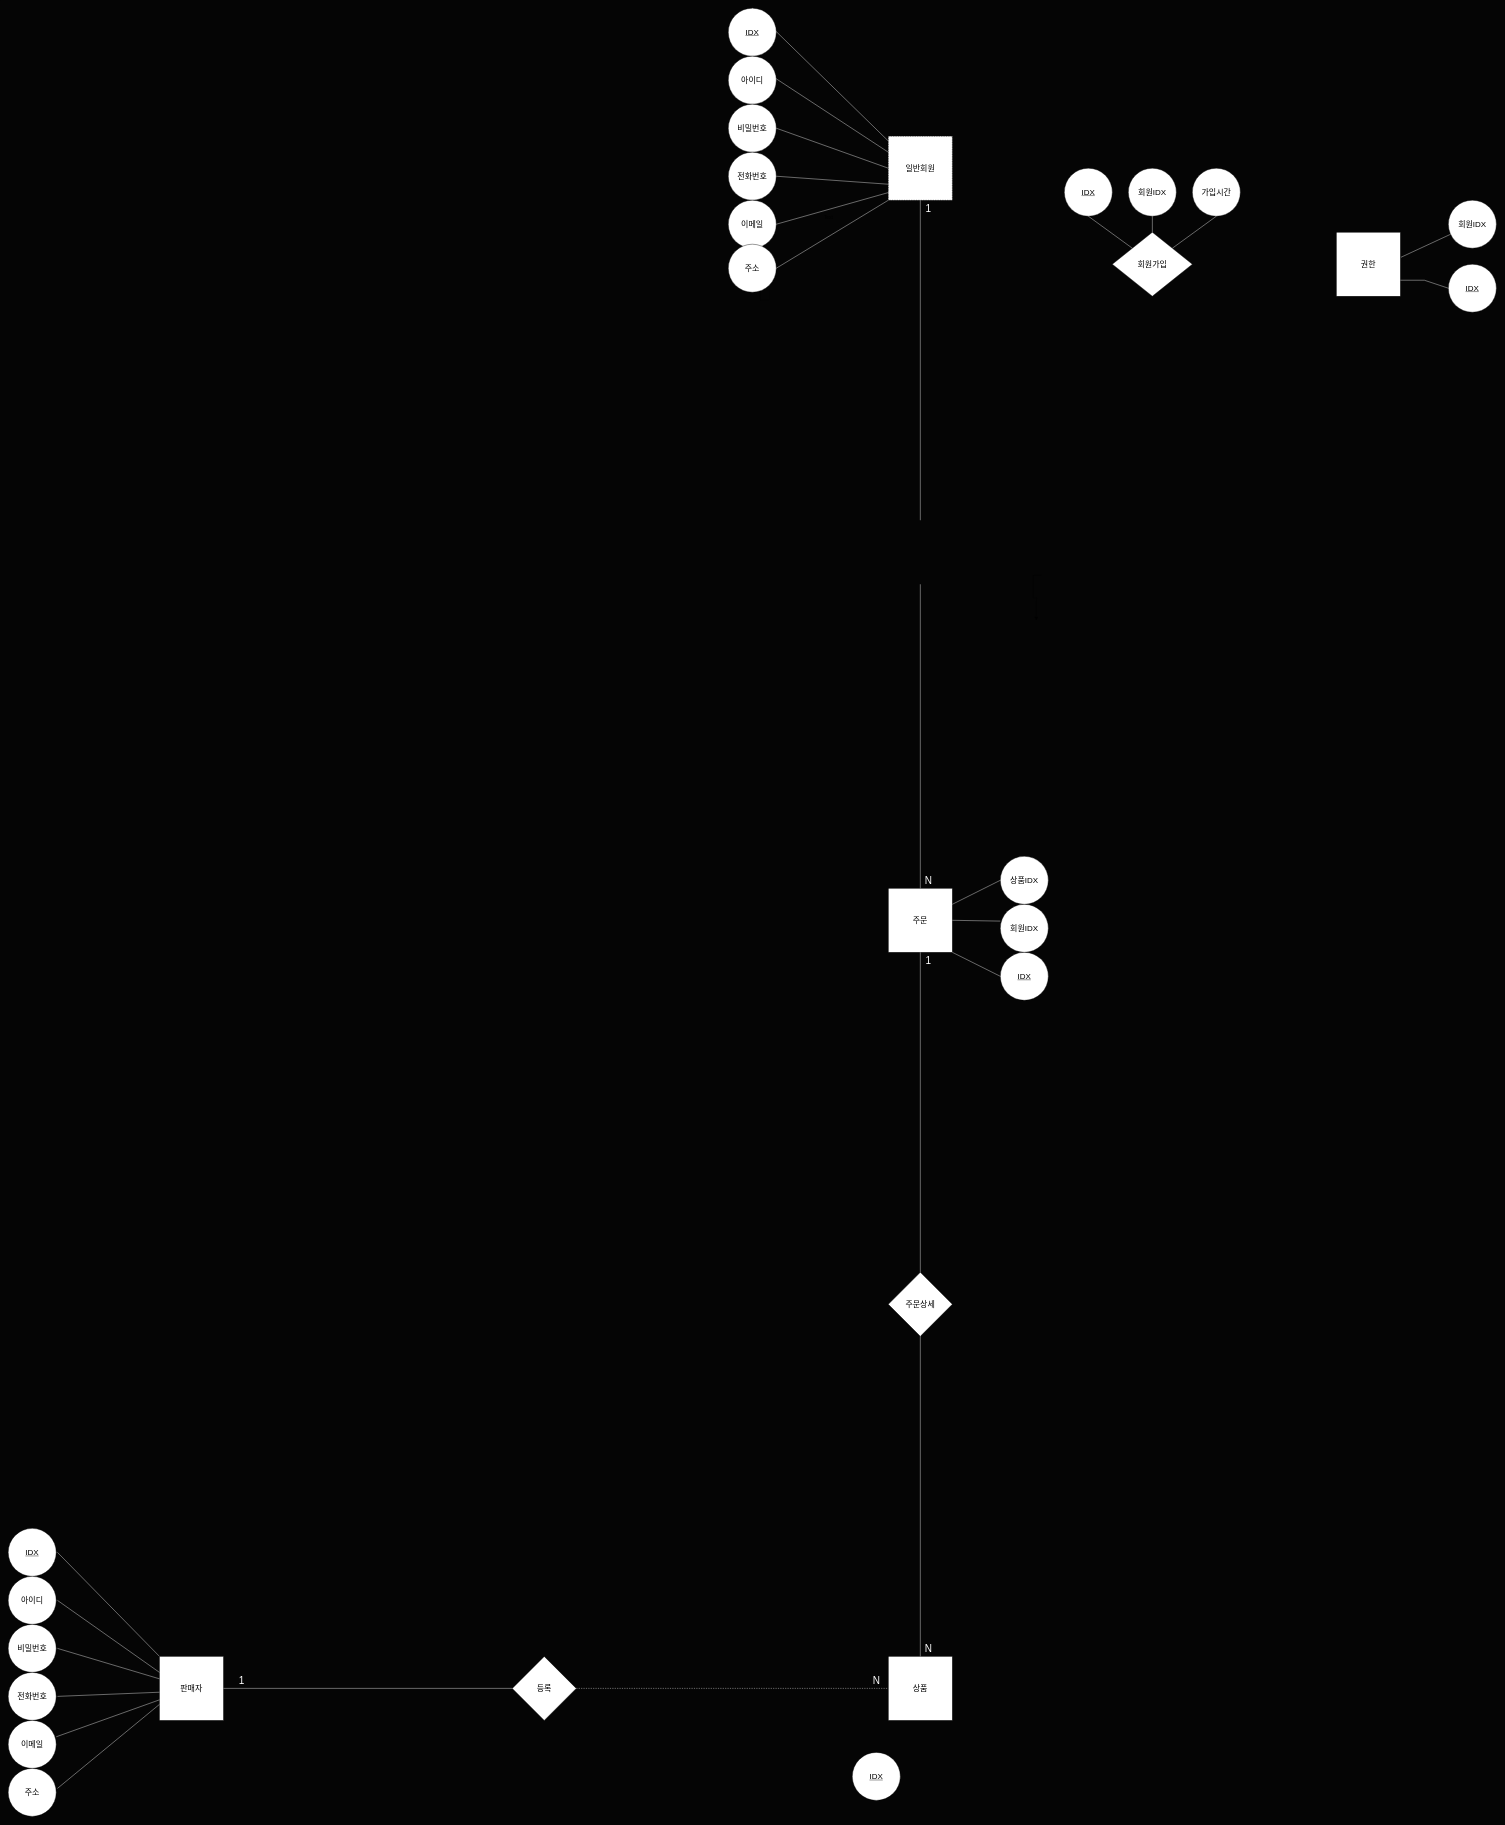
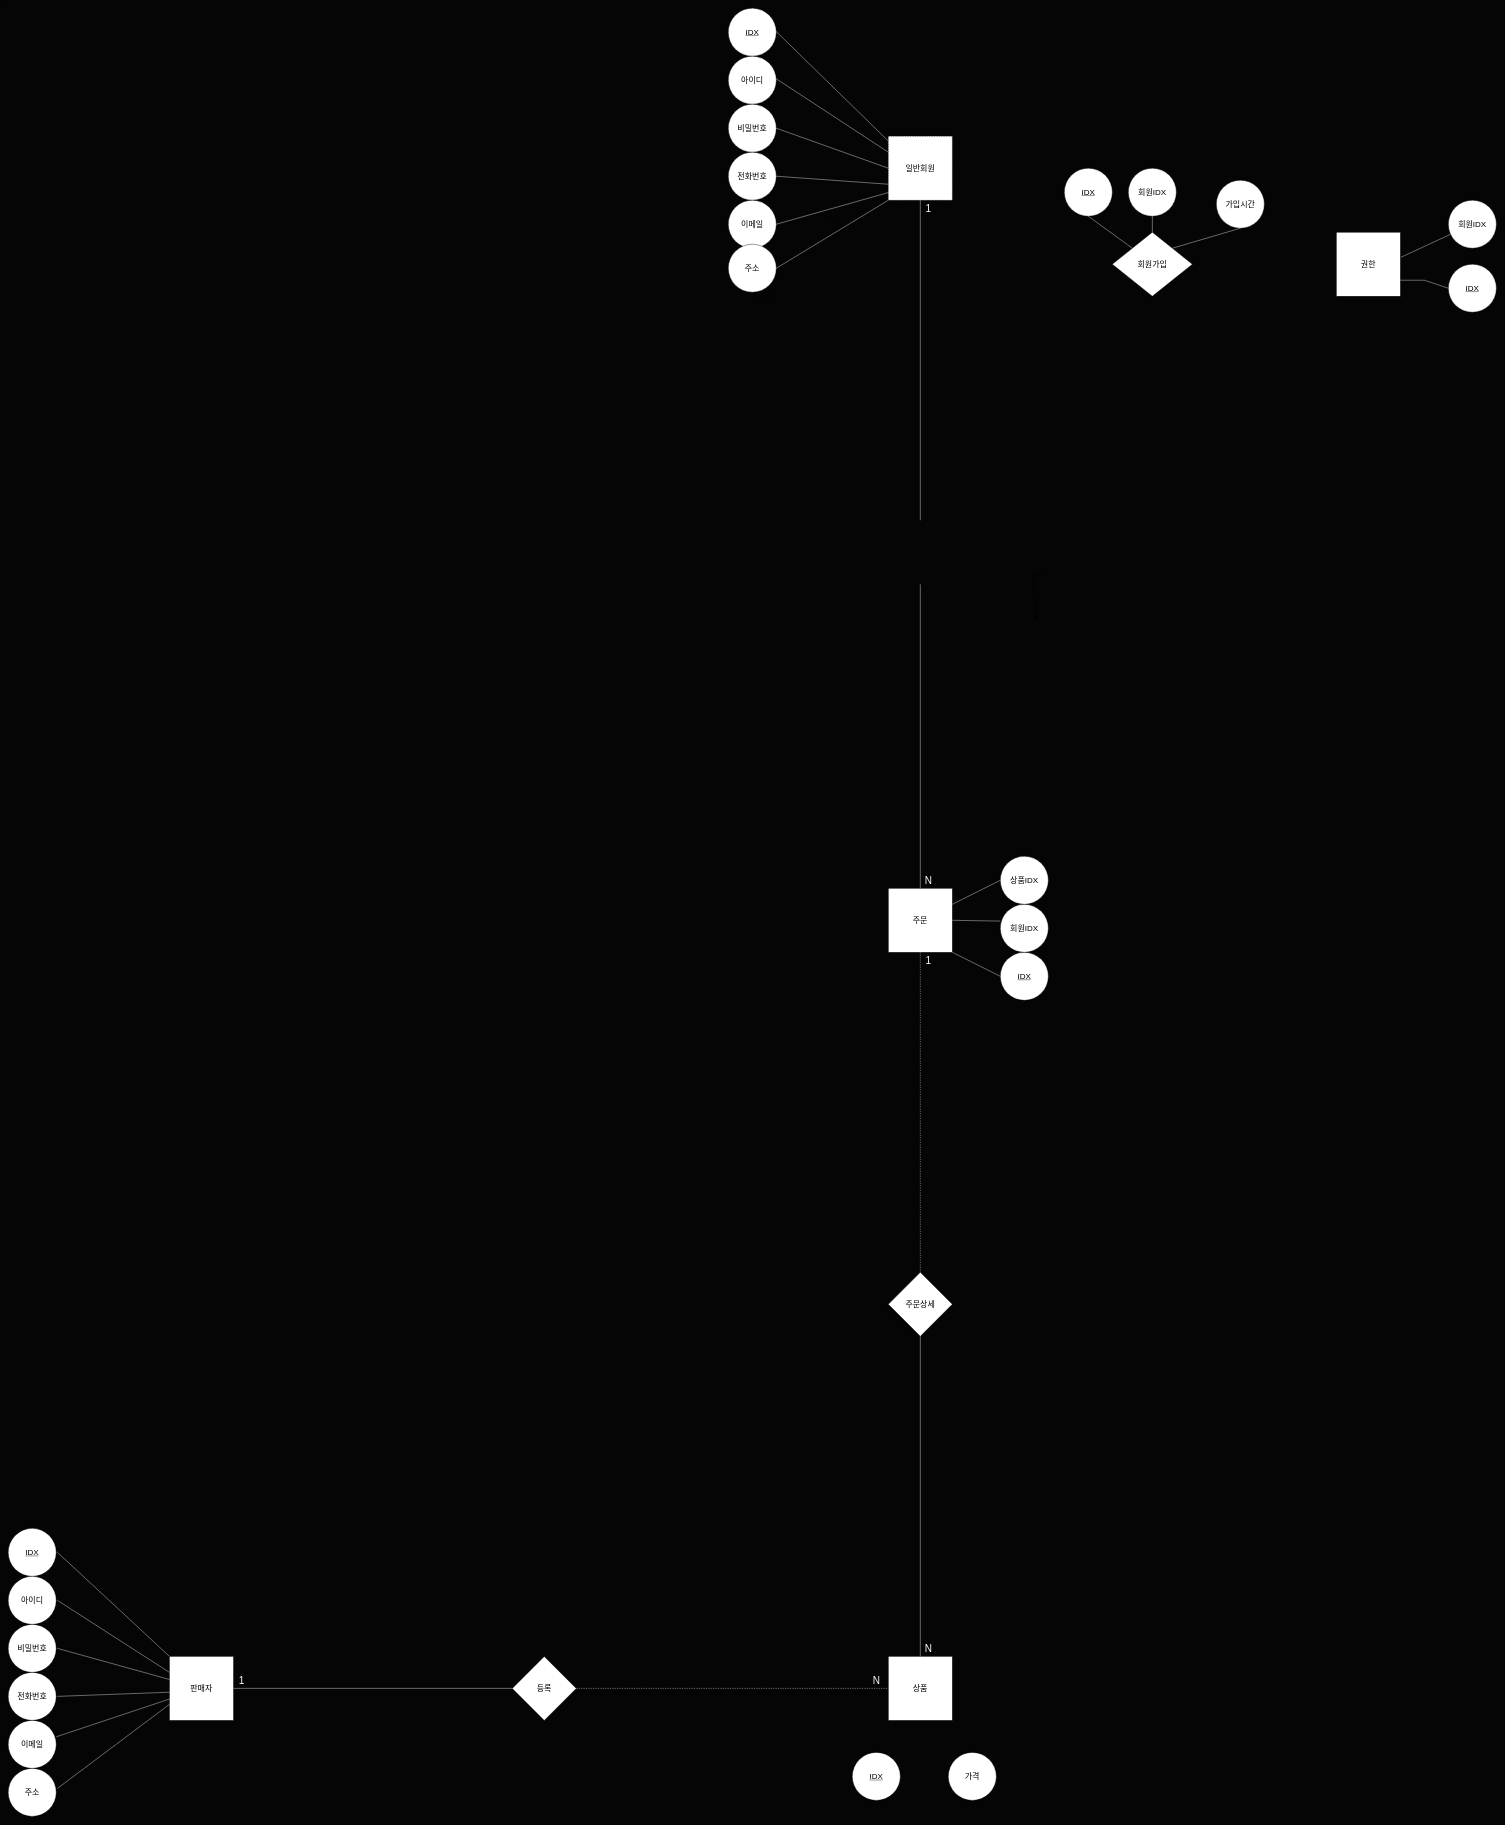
node "가입시간": moved (1216, 192) -> (1240, 204)
edge "주문" -- "주문상세": style solid -> dashed
node "판매자": moved (191, 1688) -> (201, 1688)
node "가격": added
